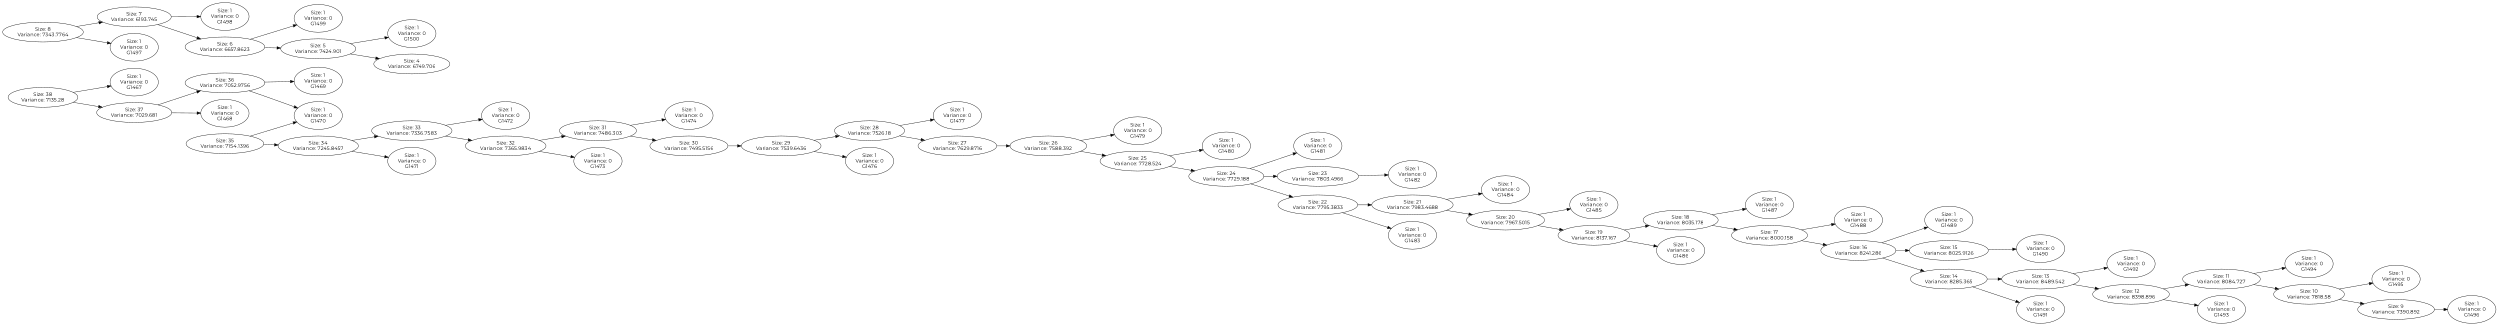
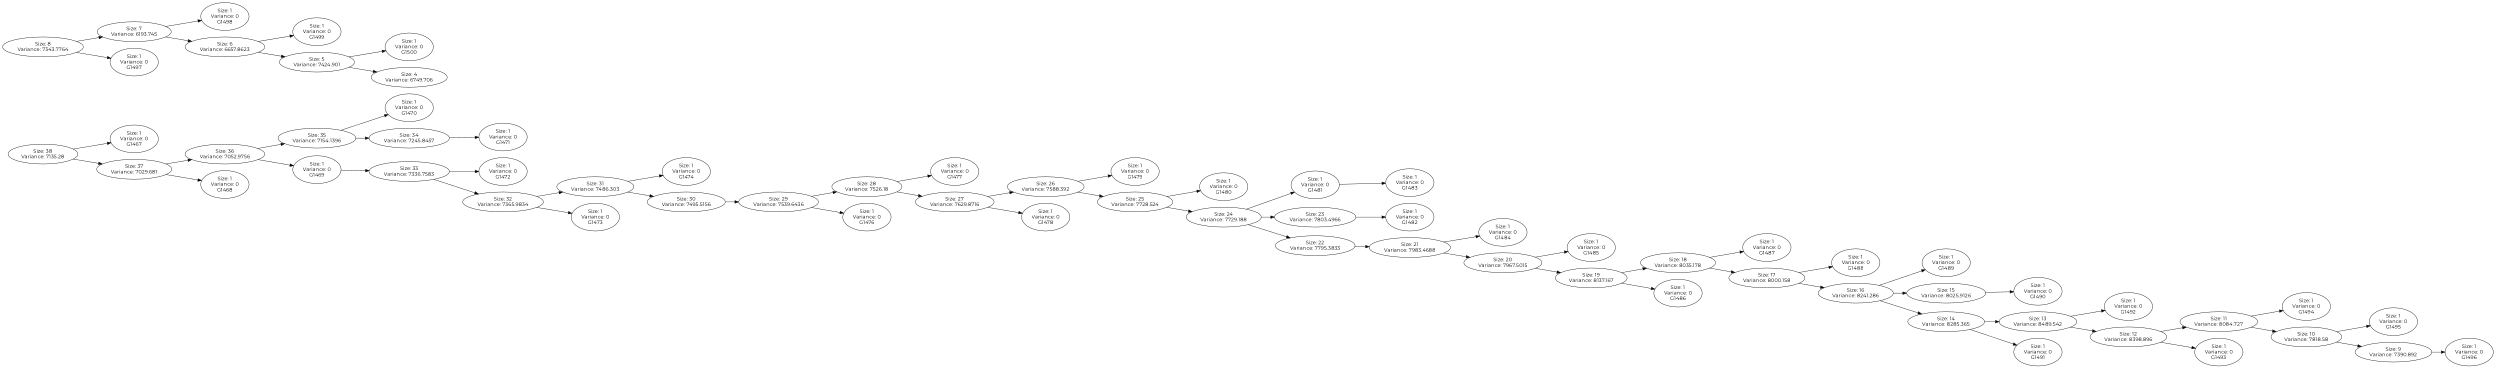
edge "Size: 36 Variance: 7052.9756" -> "Size: 1 Variance: 0 G1470": now "Size: 36 Variance: 7052.9756" -> "Size: 35 Variance: 7154.1396"
edge "Size: 34 Variance: 7245.8457" -> "Size: 33 Variance: 7336.7583": now "Size: 1 Variance: 0 G1469" -> "Size: 33 Variance: 7336.7583"
node "Size: 1 Variance: 0 G1478": added
edge "Size: 22 Variance: 7795.3833" -> "Size: 1 Variance: 0 G1483": now "Size: 1 Variance: 0 G1481" -> "Size: 1 Variance: 0 G1483"
